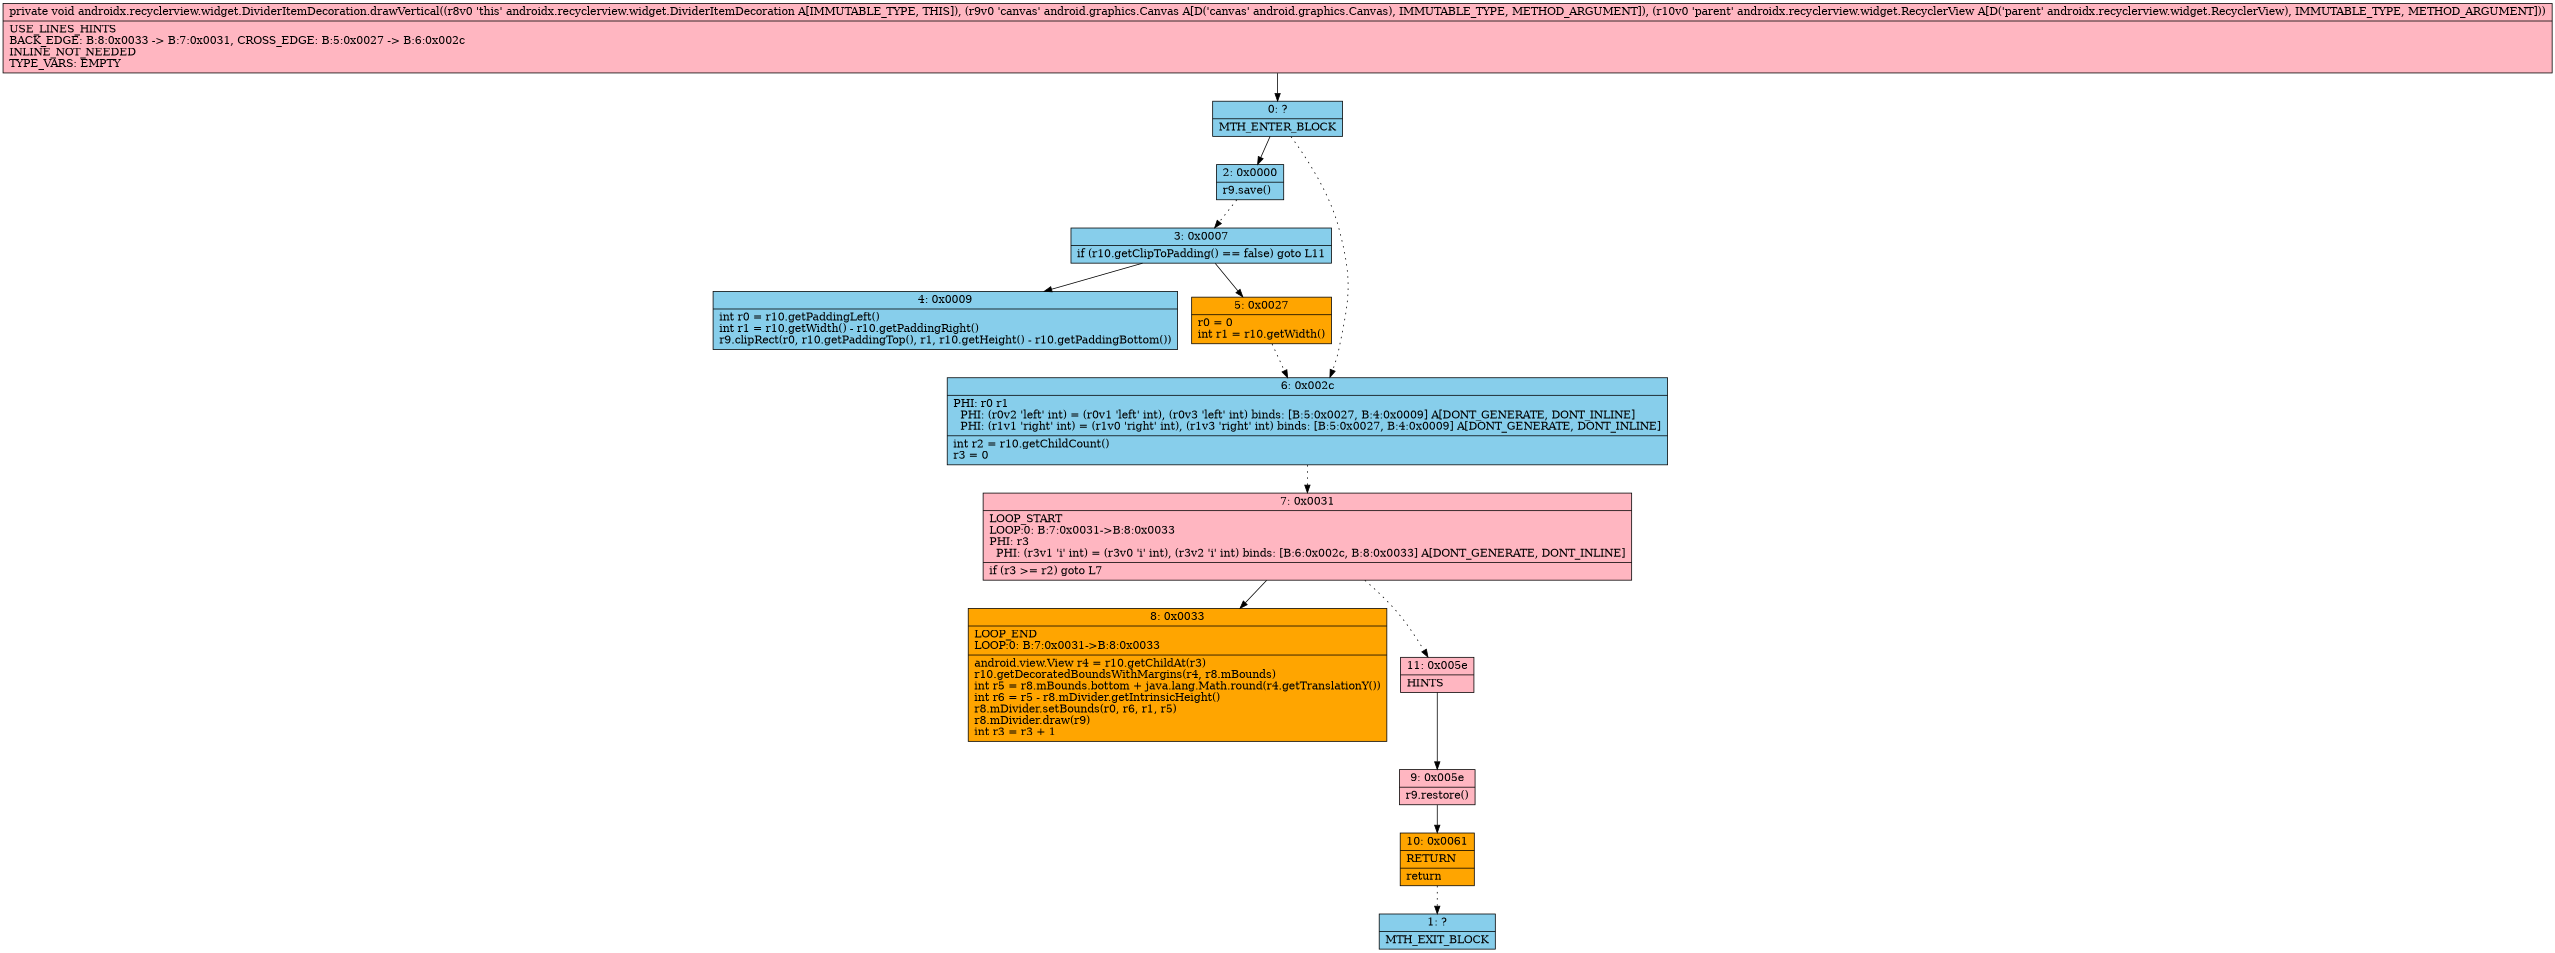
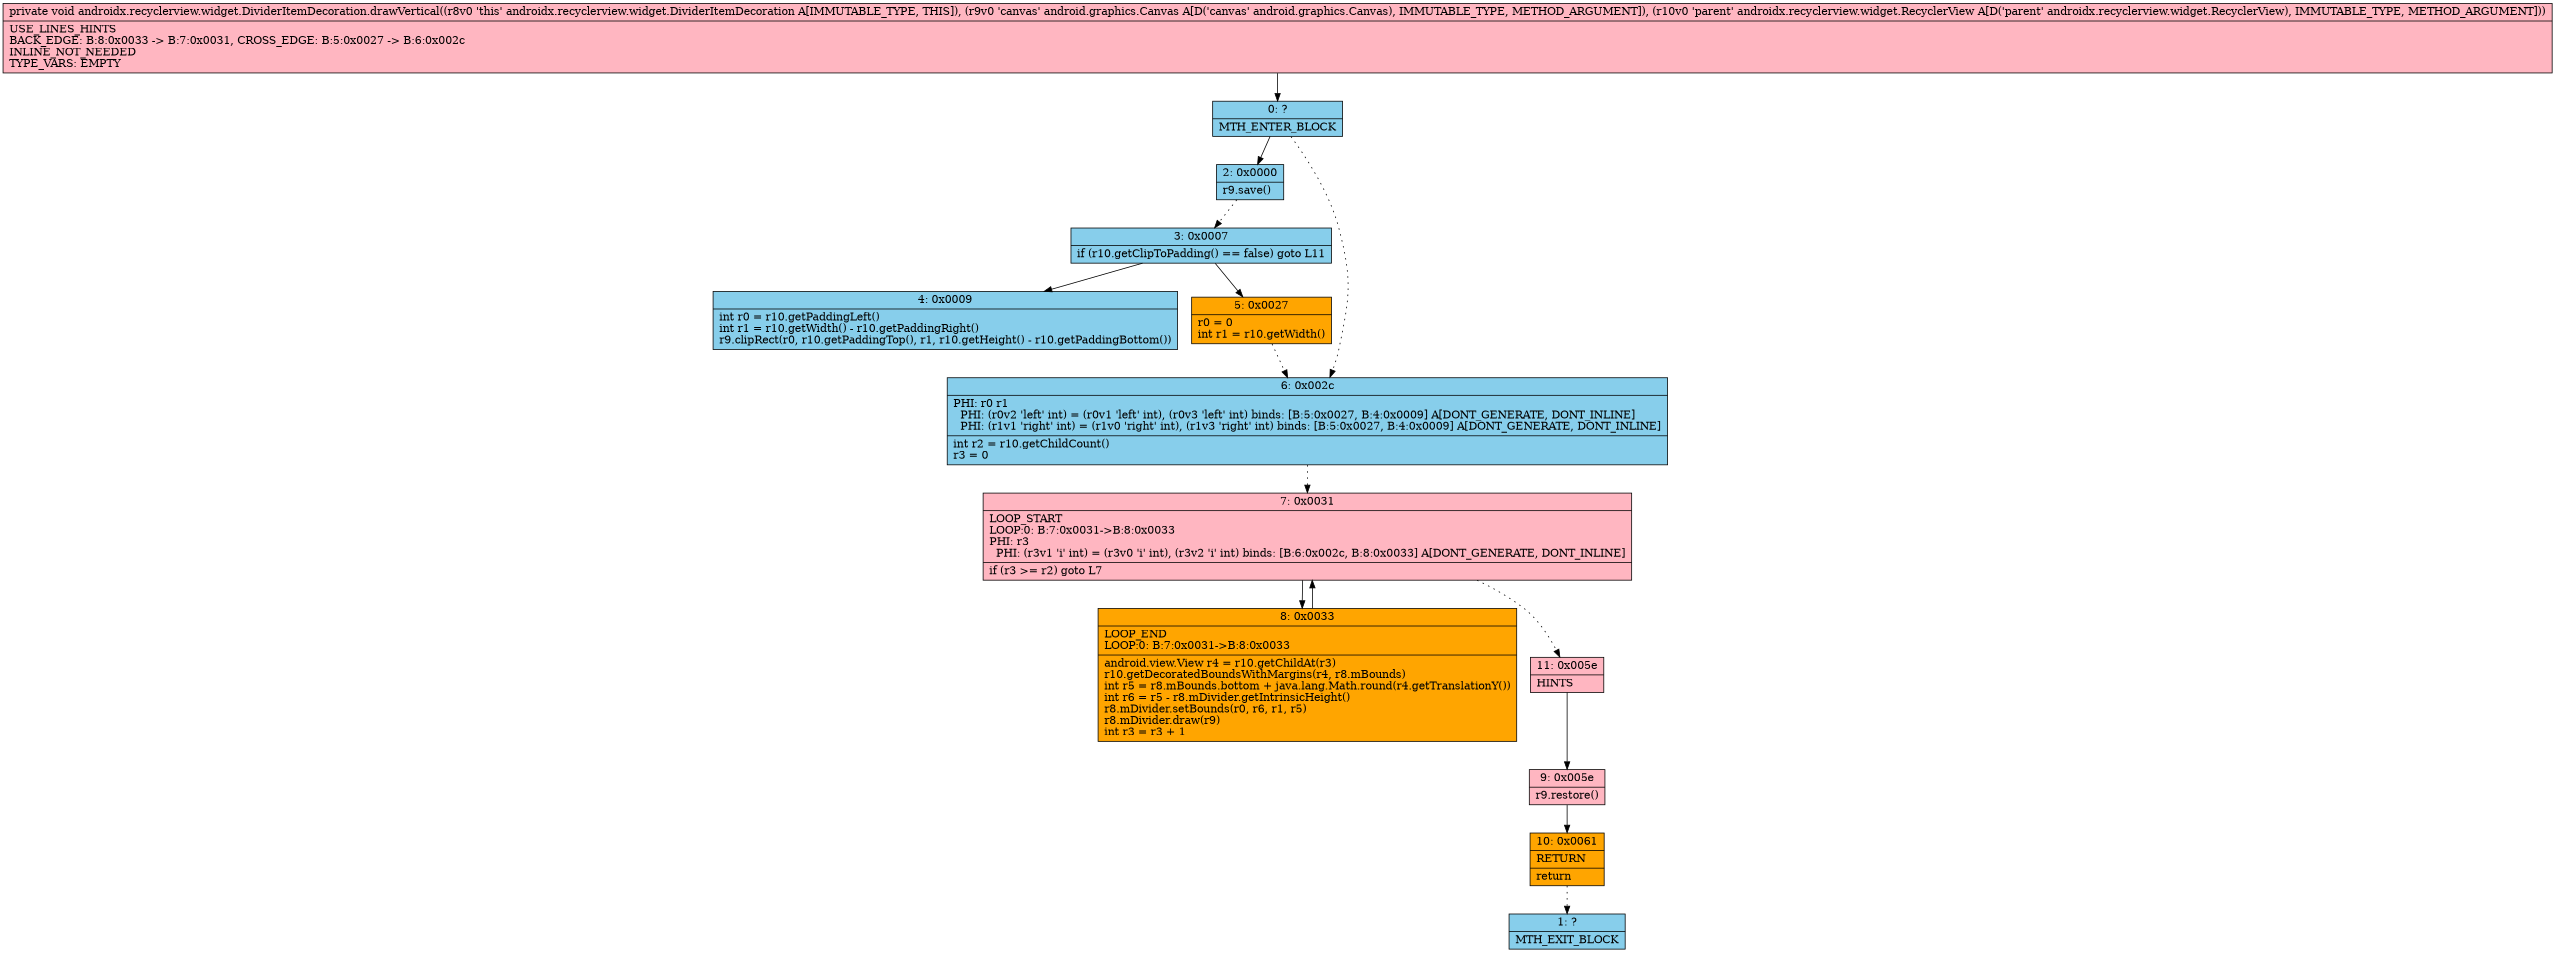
edge "8: 0x0033" -> "7: 0x0031": added
